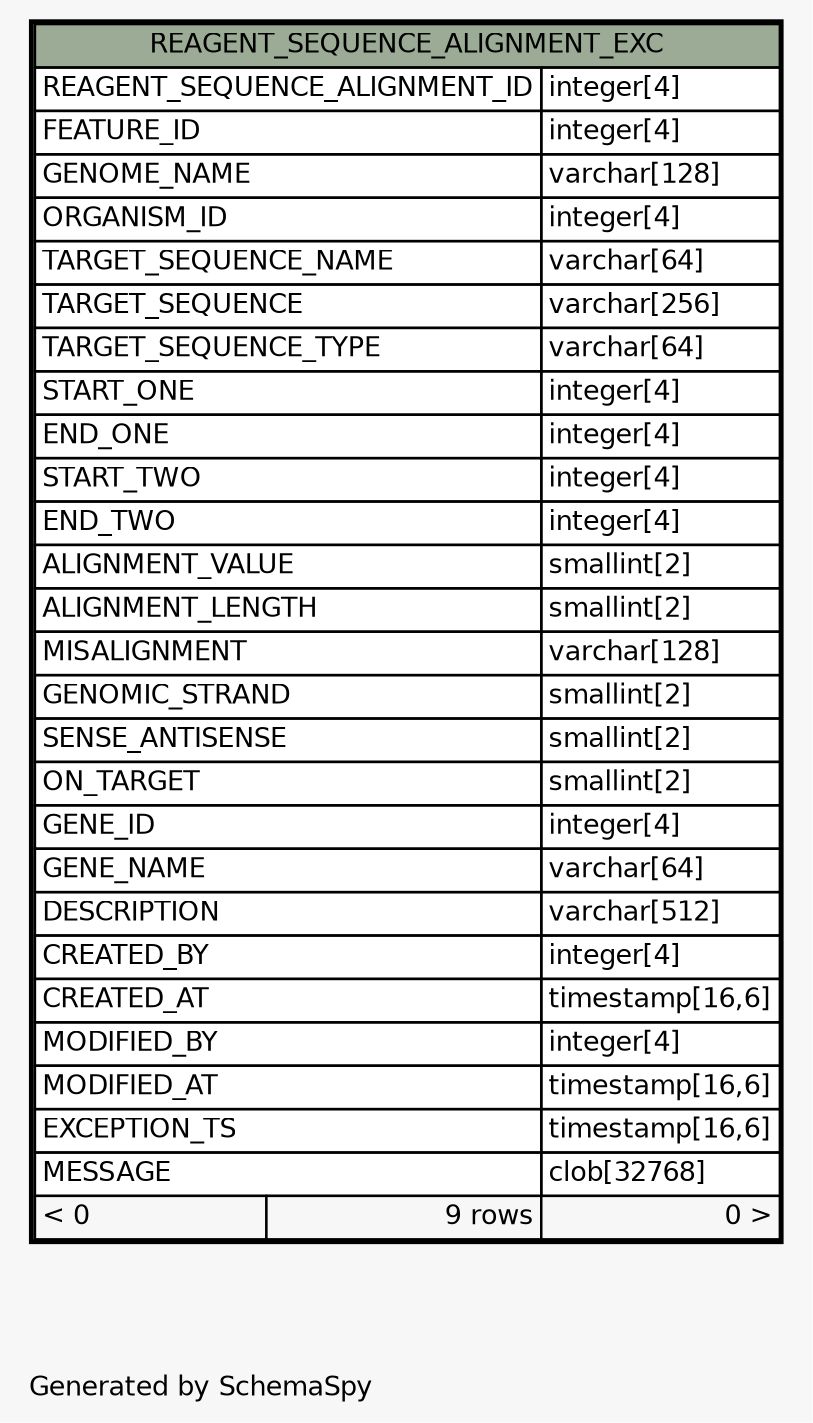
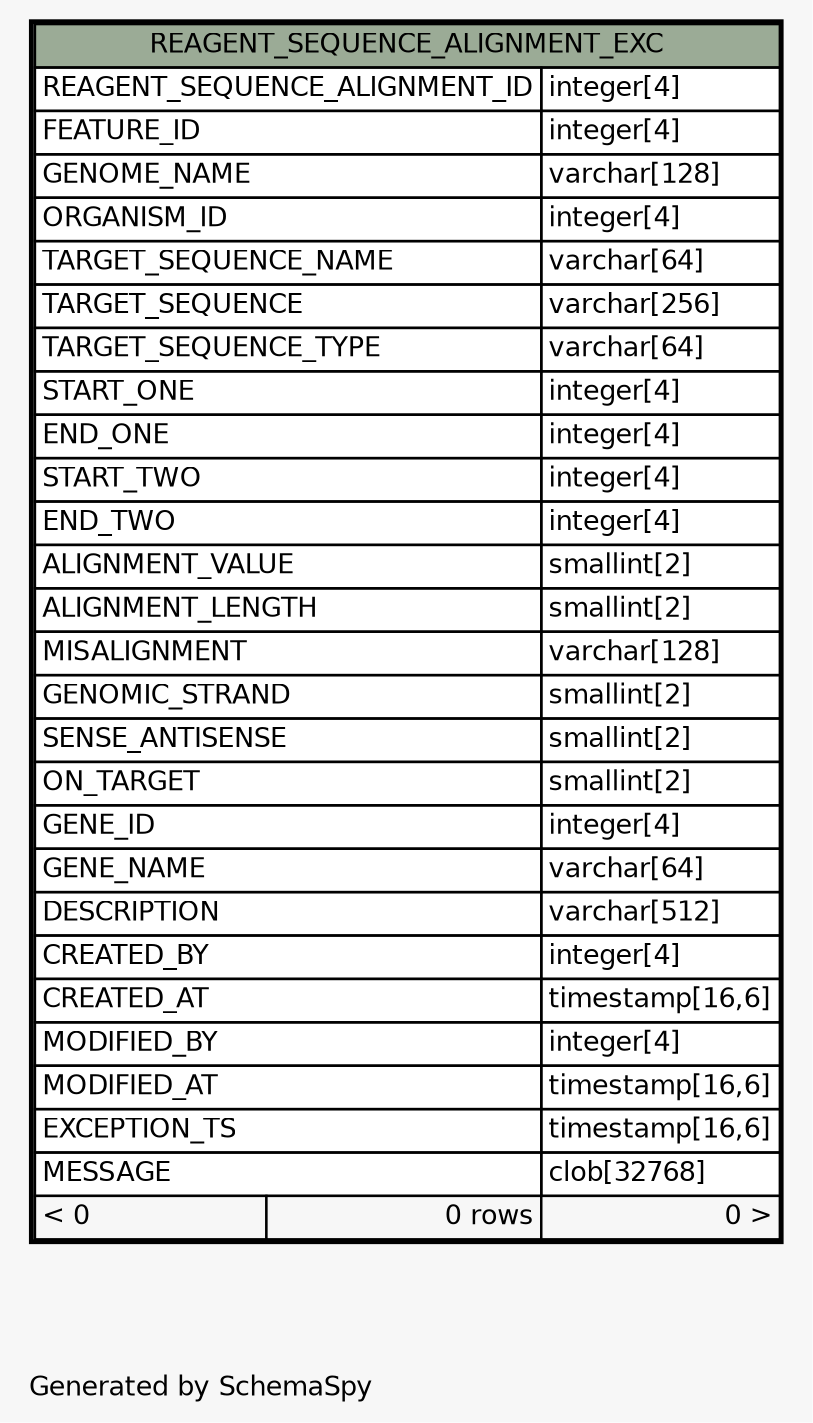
node "REAGENT_SEQUENCE_ALIGNMENT_EXC": text "9 rows" -> "0 rows"
